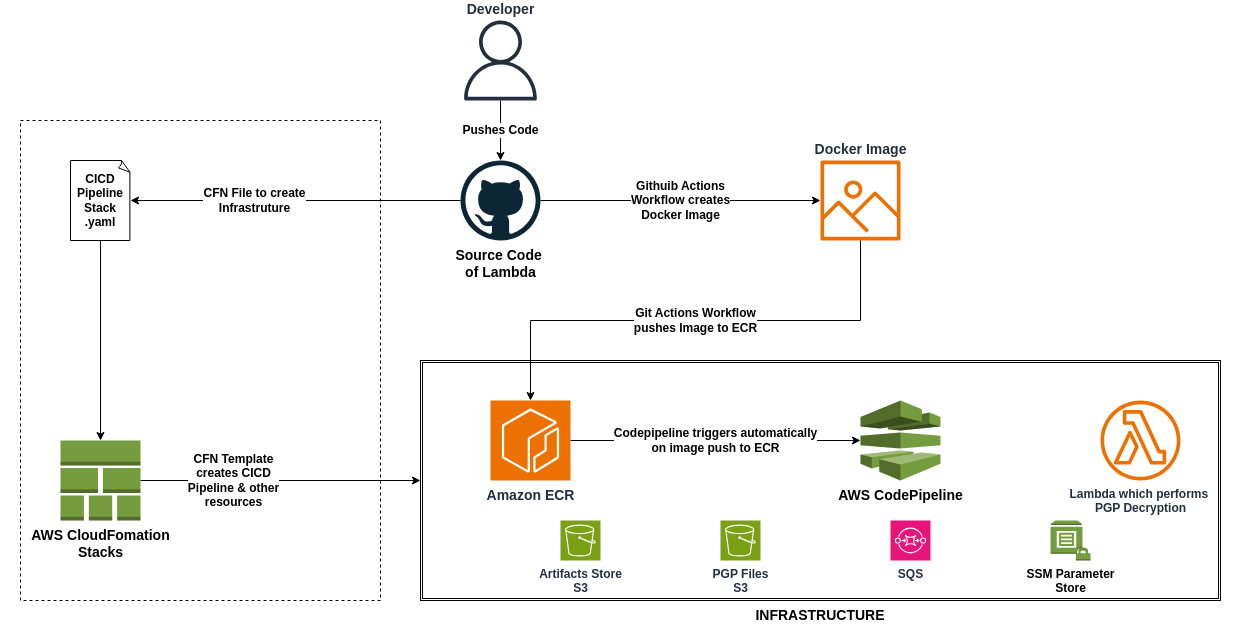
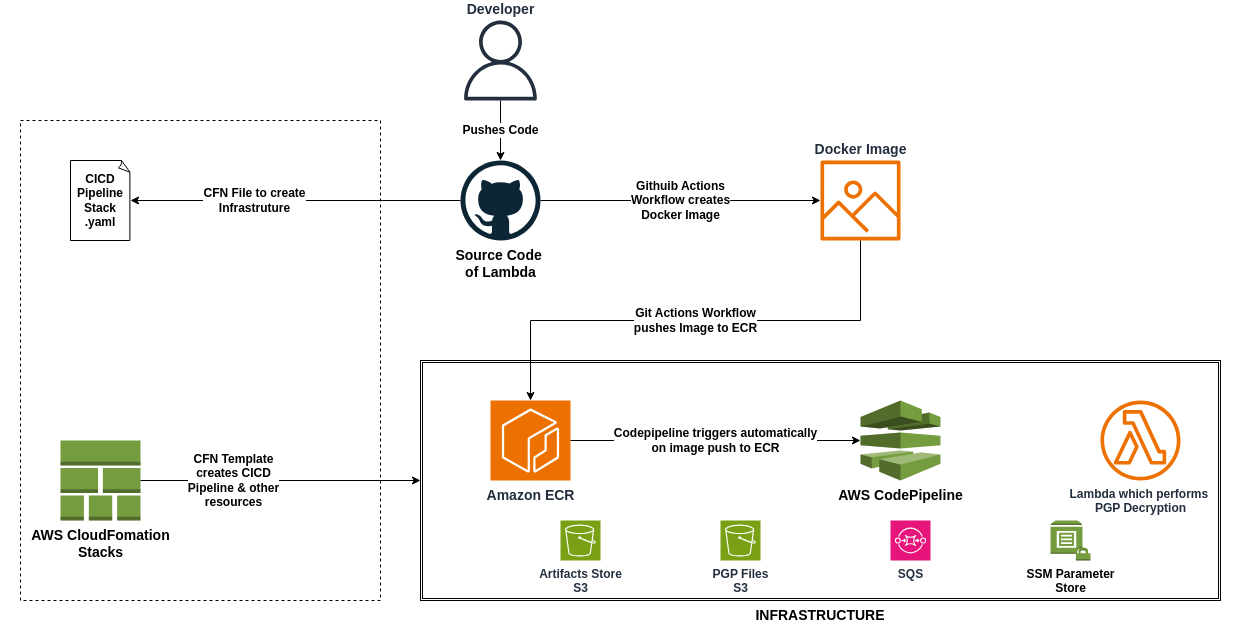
edge "CICD Pipeline Stack .yaml" -> "AWS CloudFomation Stacks": removed
